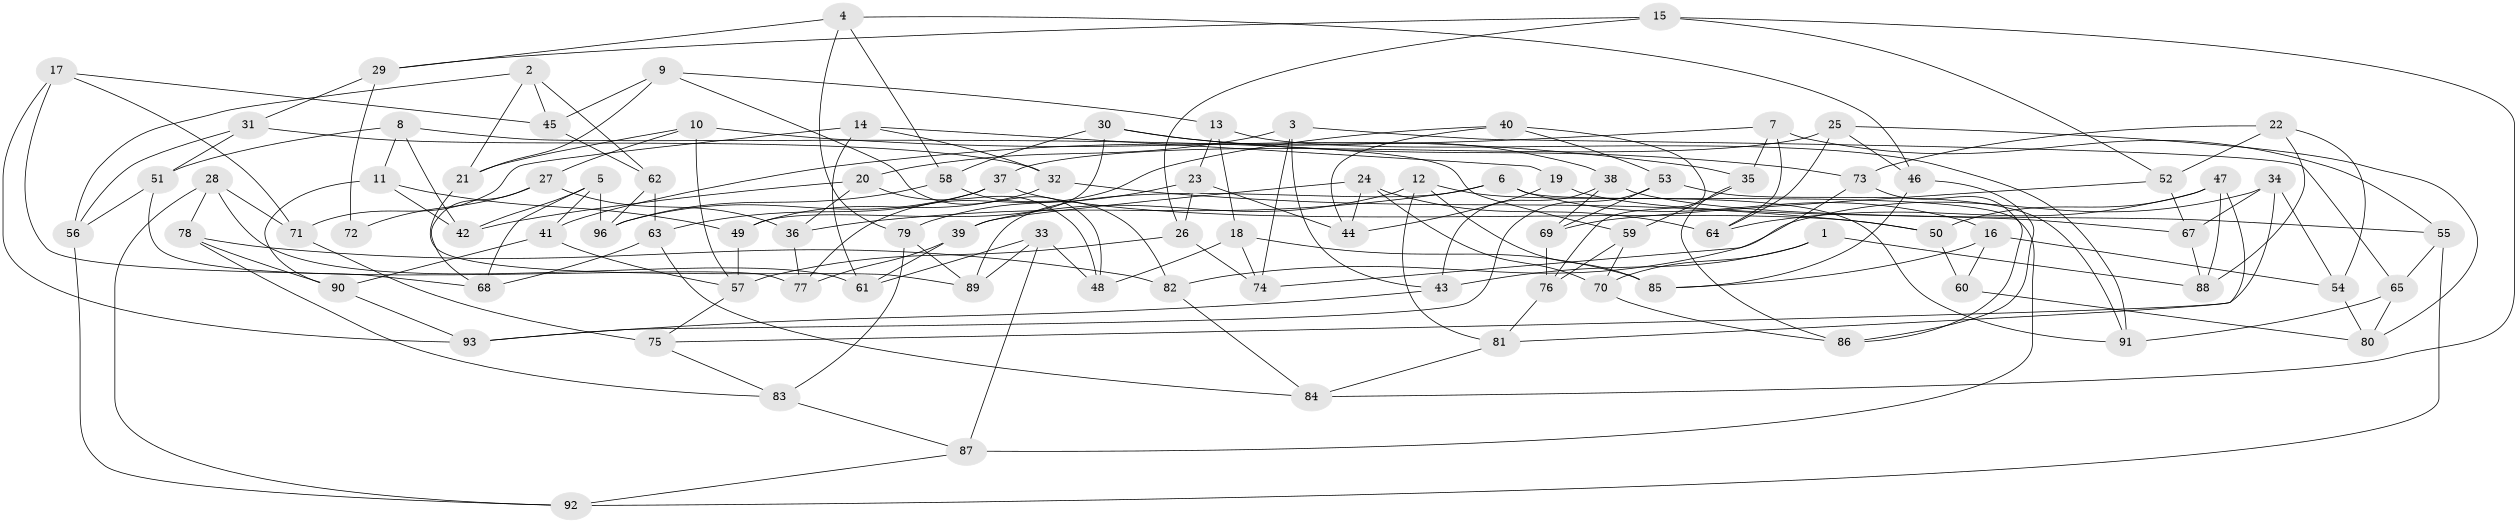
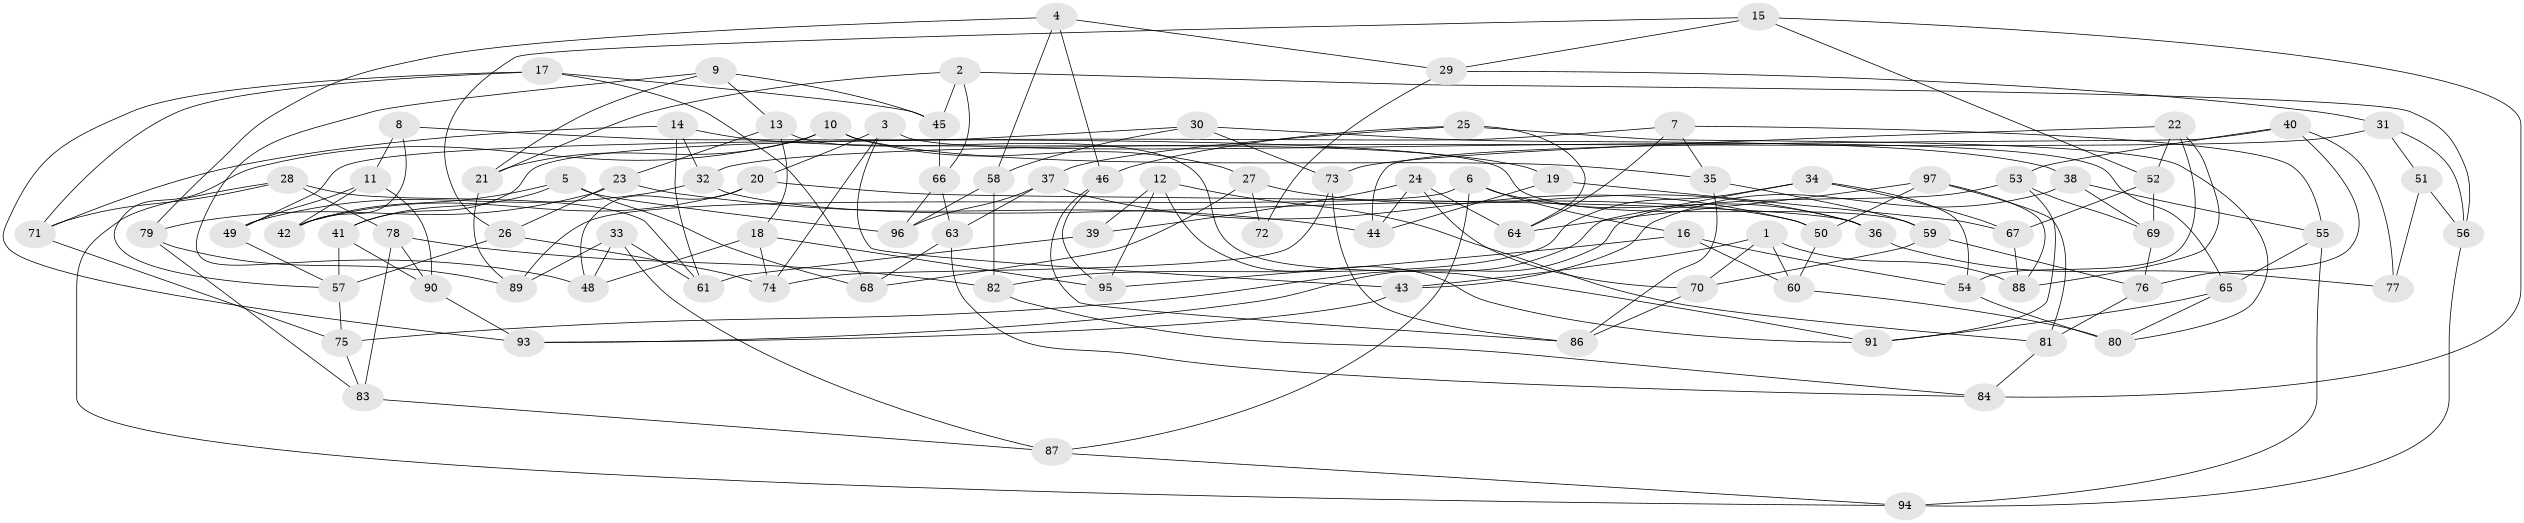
edge "8" -- "51": removed
node "62": label "62" -> "66"
node "47": label "47" -> "97"
edge "1" -- "60": added
edge "39" -- "77": removed
node "85": label "85" -> "95"
node "92": label "92" -> "94"
